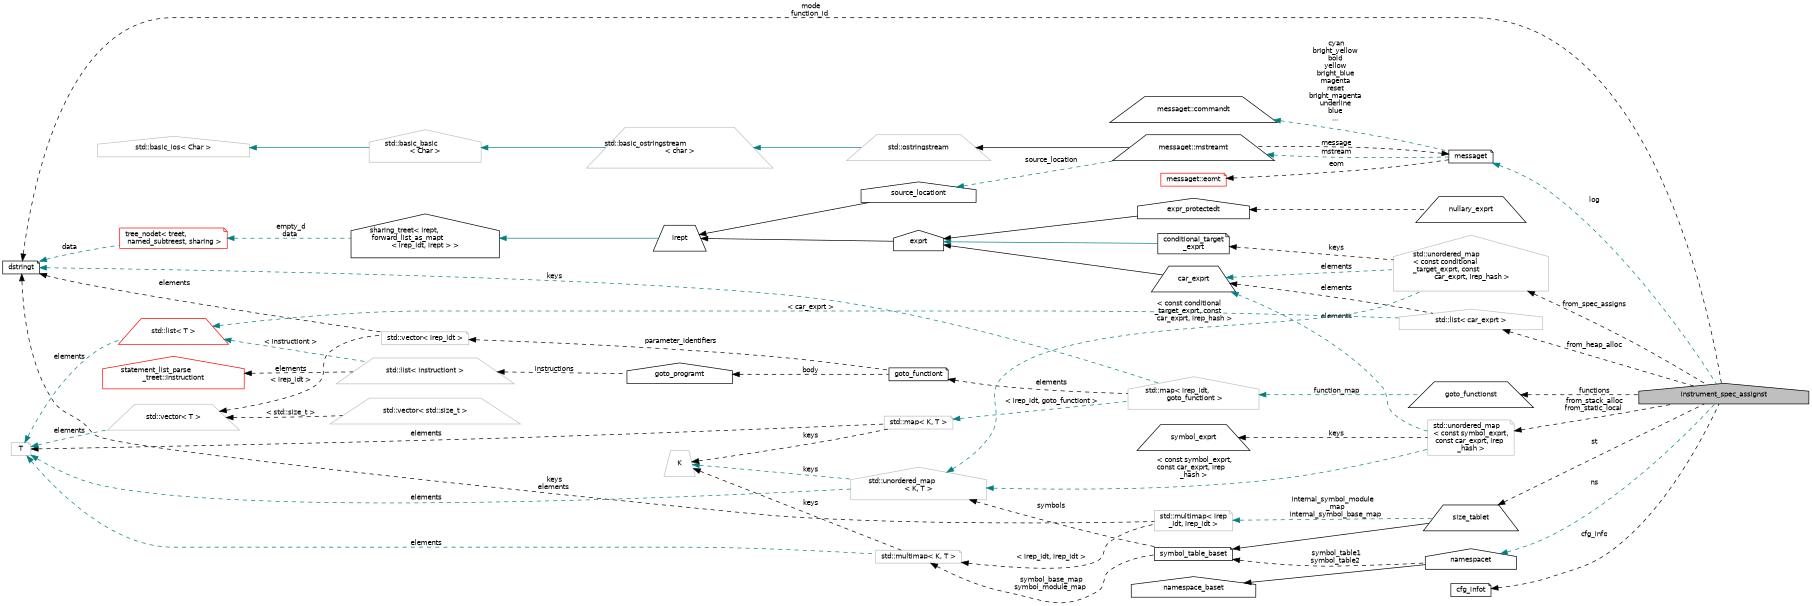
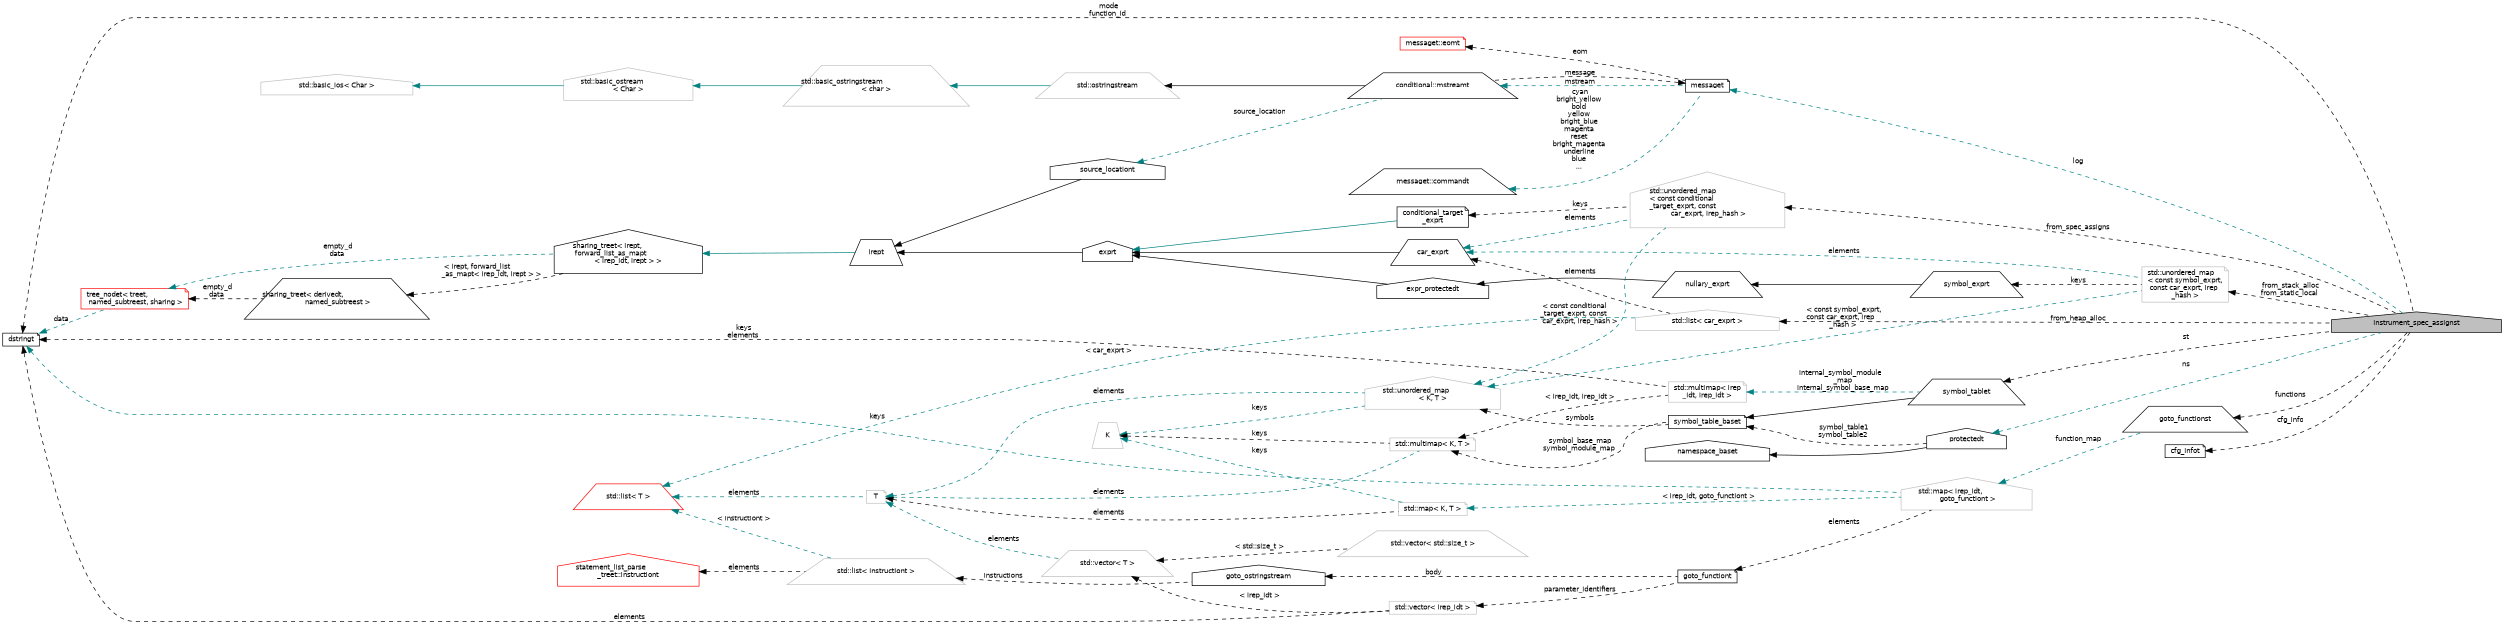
node "std::basic_basic < Char >": label "std::basic_basic < Char >" -> "std::basic_ostream < Char >"
node "messaget::mstreamt": label "messaget::mstreamt" -> "conditional::mstreamt"
edge "nullary_exprt" -> "expr_protectedt": style dashed -> solid
edge "symbol_exprt" -> "nullary_exprt": added
node "sharing_treet< derivedt, named_subtreest >": added
node "goto_programt": label "goto_programt" -> "goto_ostringstream"
edge "std::list< T >" -> "T": reversed
edge "std::map< K, T >" -> "K": color black -> teal
node "size_tablet": label "size_tablet" -> "symbol_tablet"
node "namespacet": label "namespacet" -> "protectedt"
